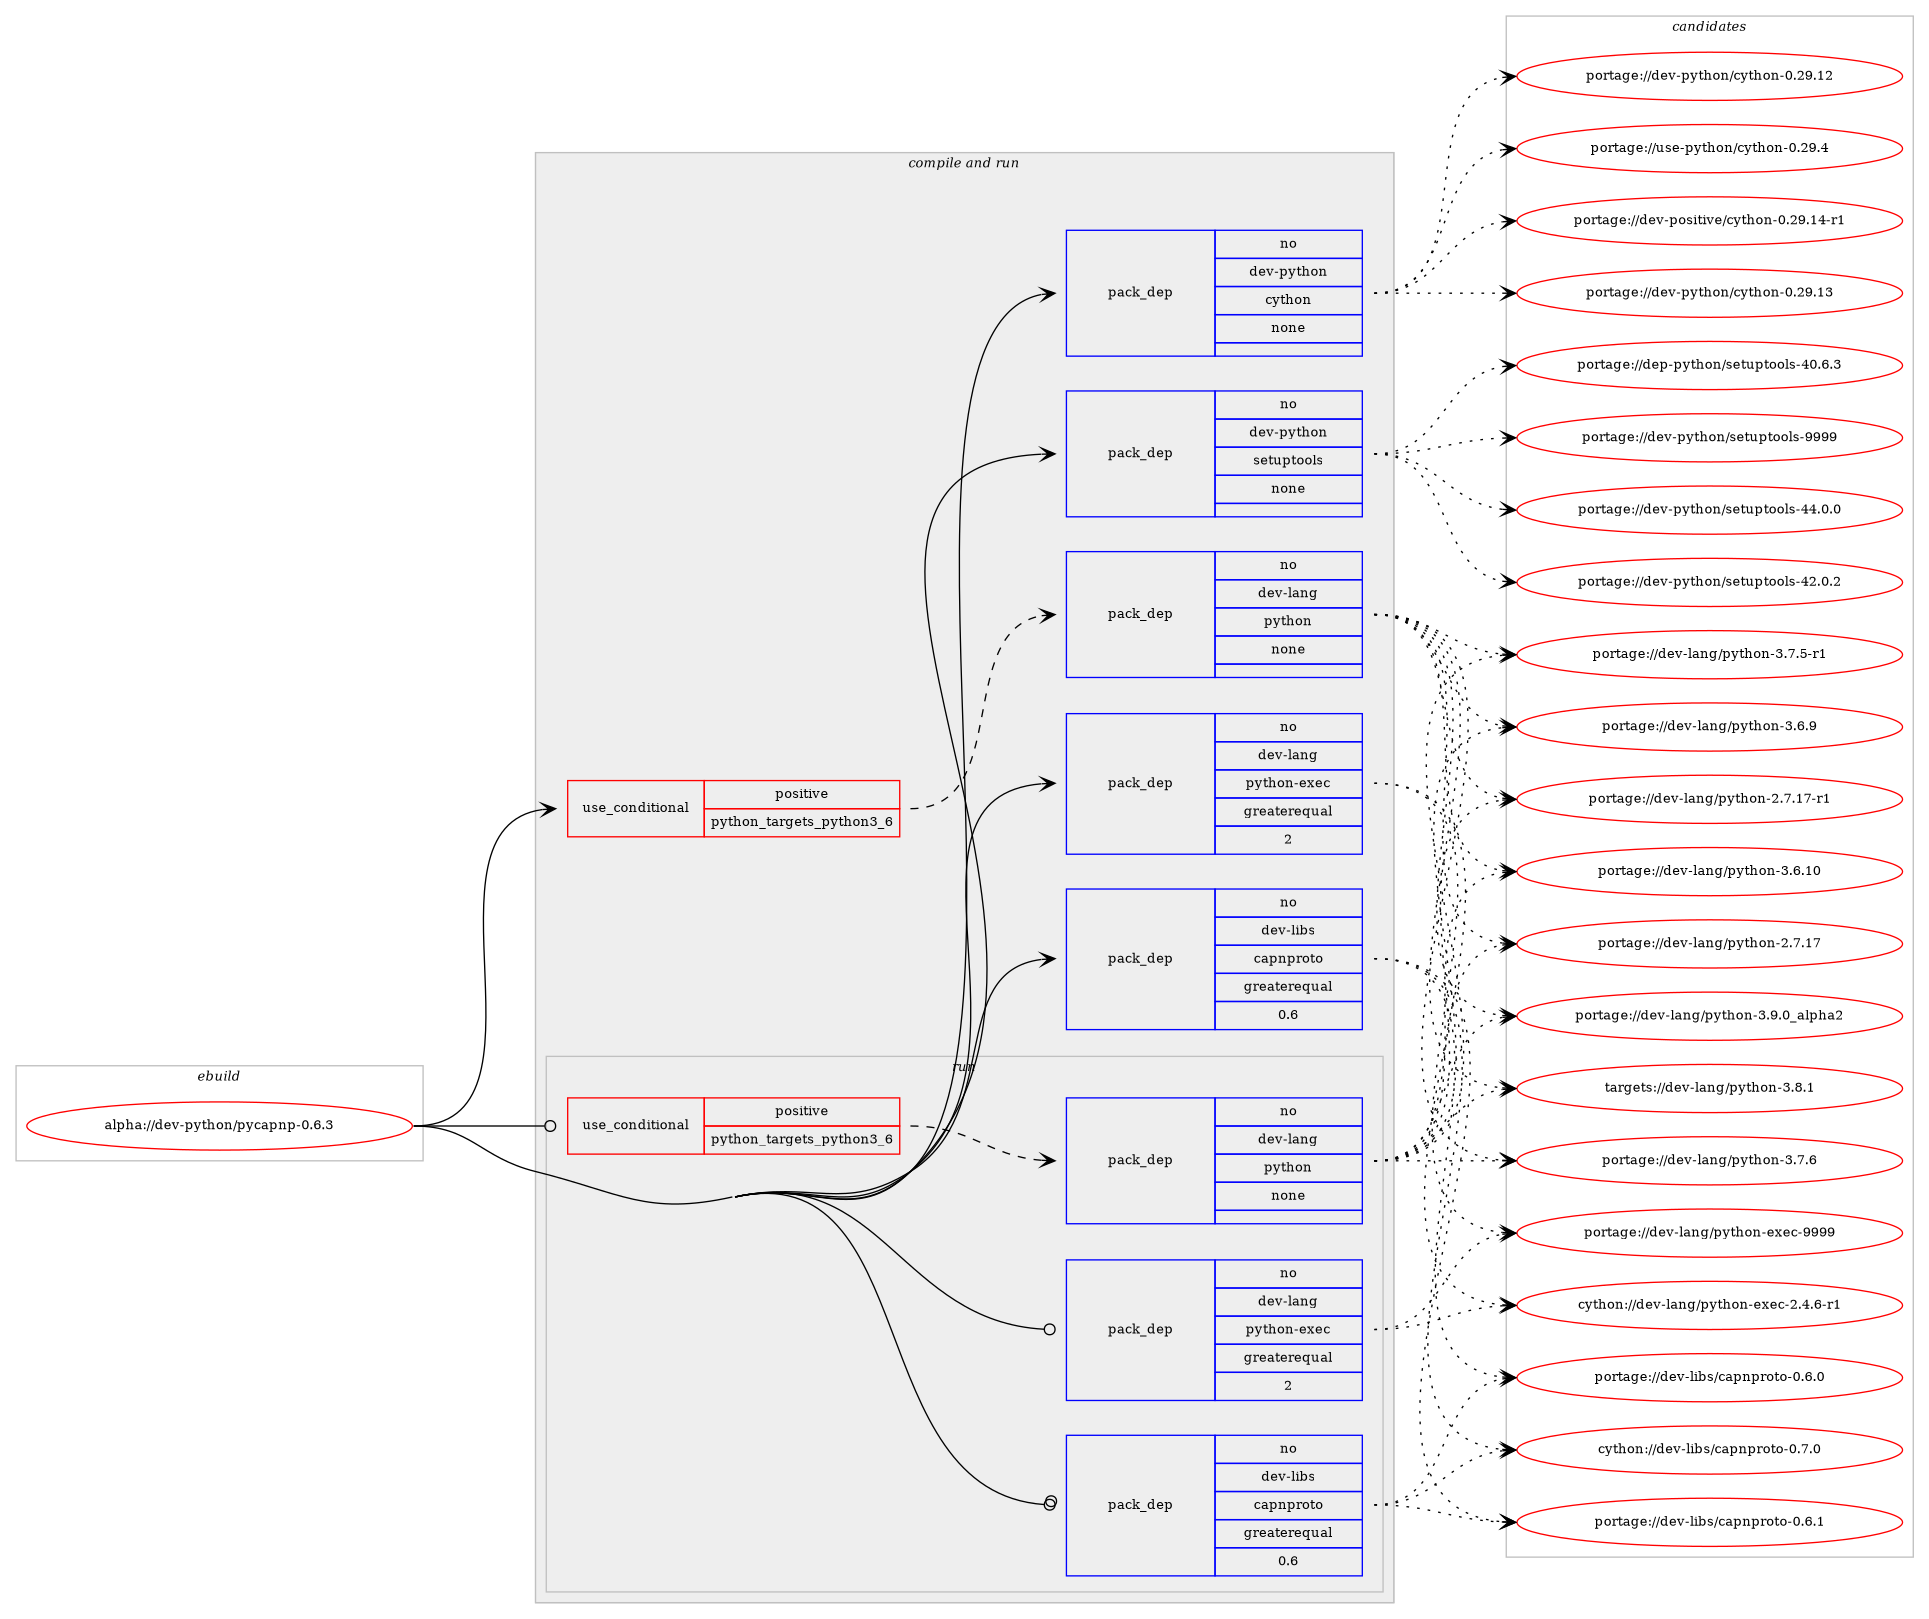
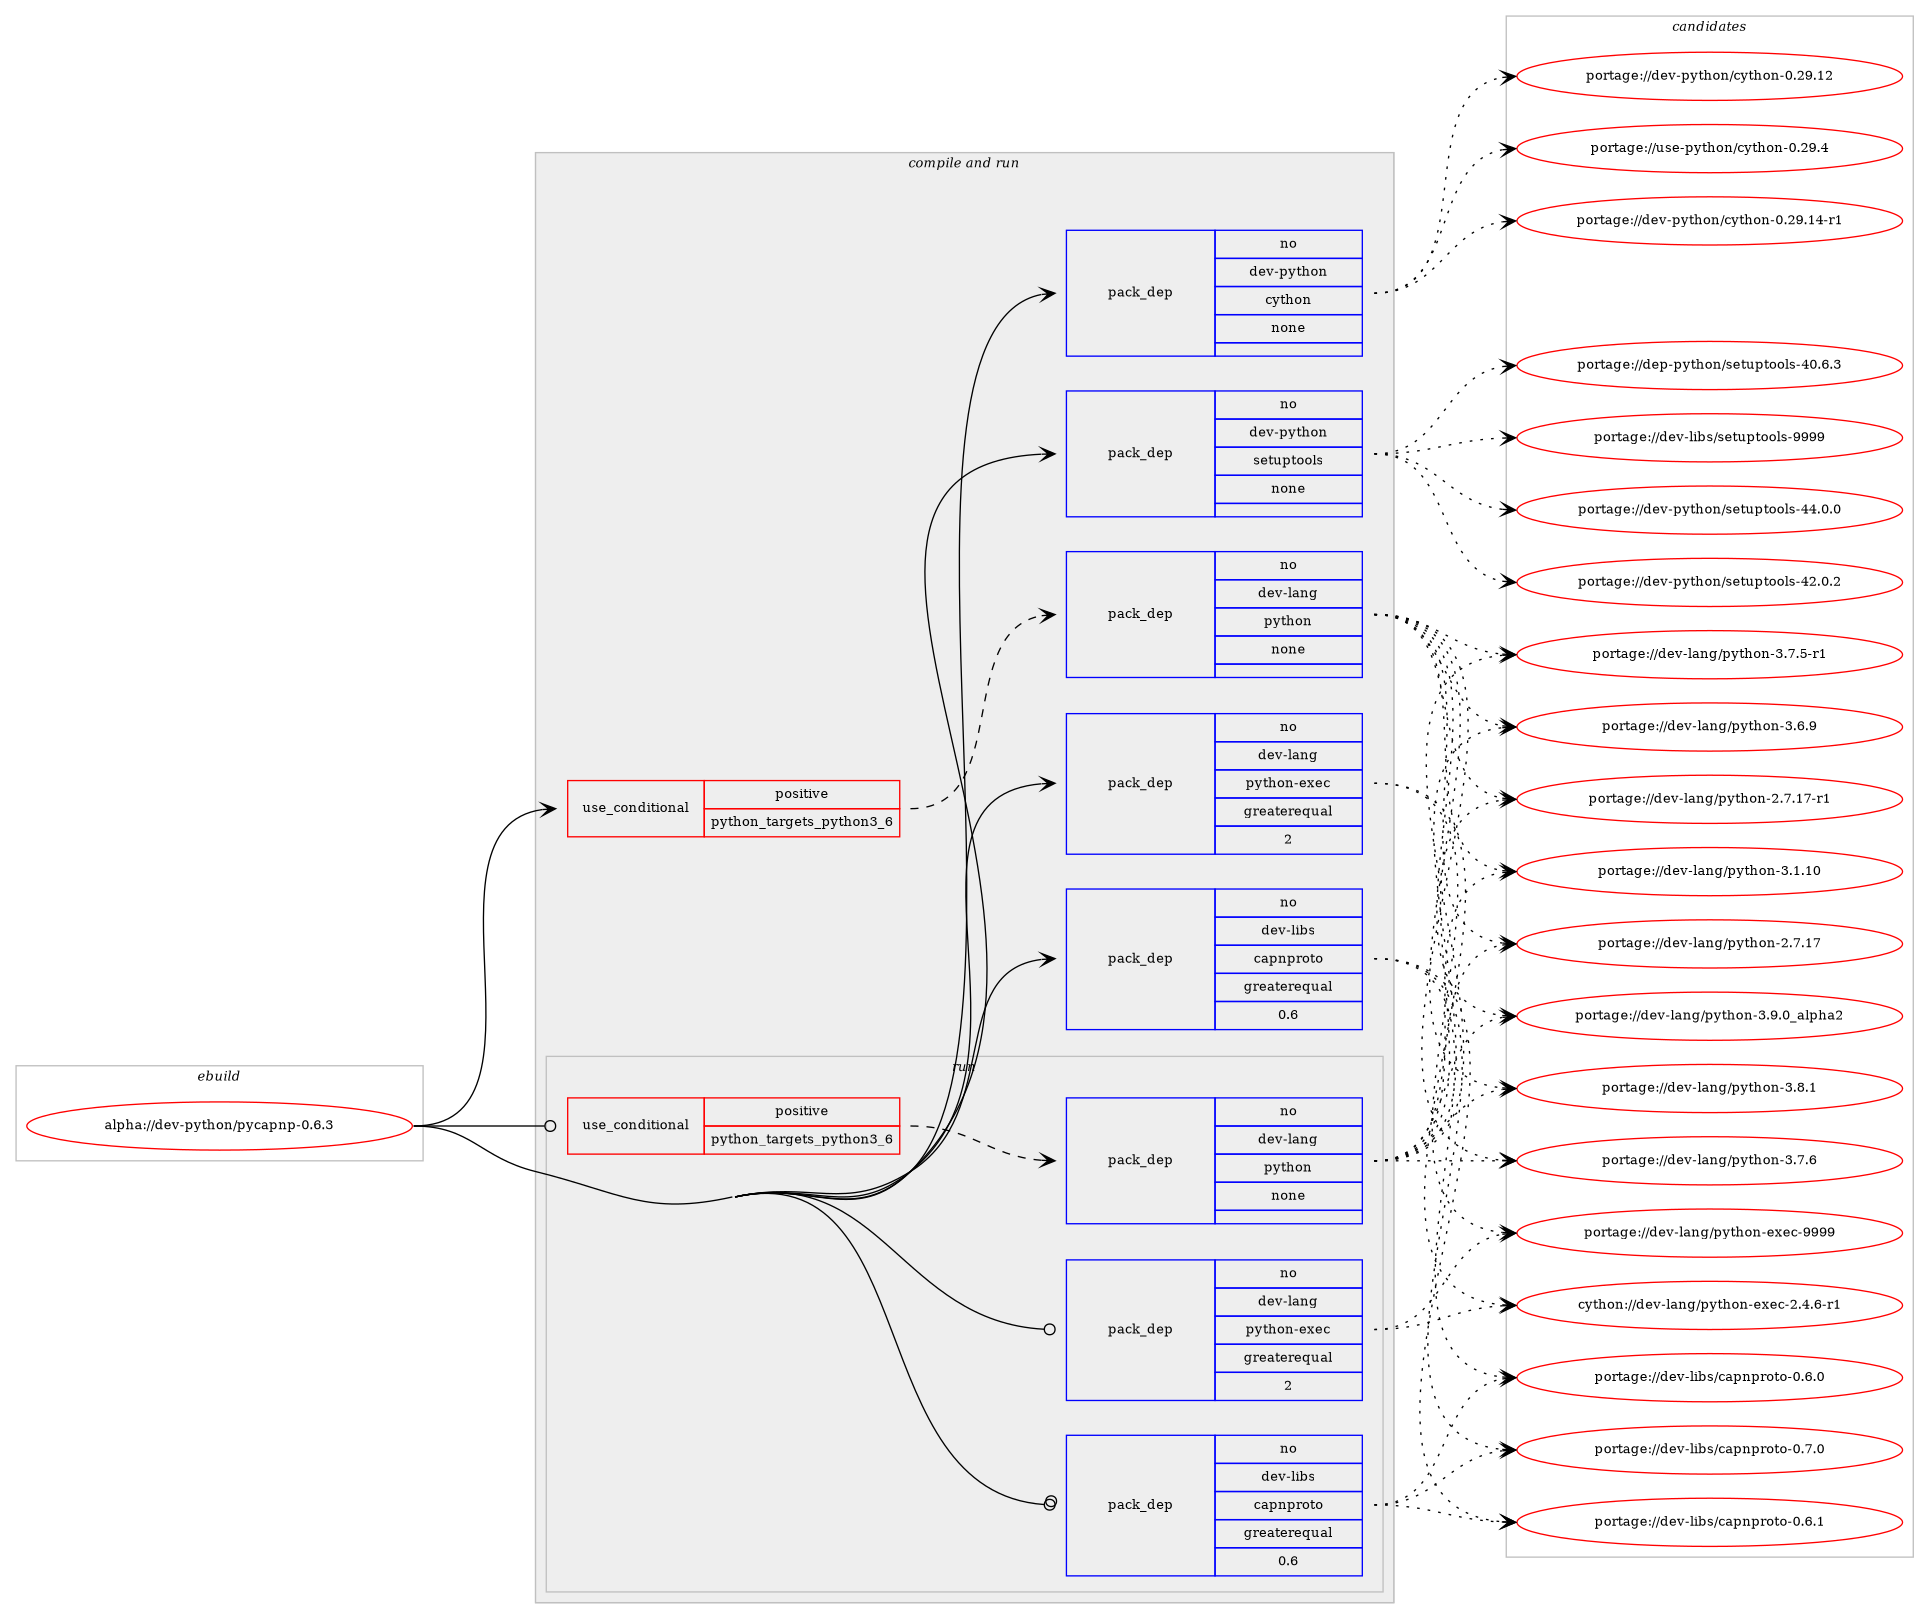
node "portage://dev-positive/cython-0.29.14-r1": label "portage://dev-positive/cython-0.29.14-r1" -> "portage://dev-python/cython-0.29.14-r1"
node "portage://dev-python/cython-0.29.13": removed
node "portage://dev-python/setuptools-9999": label "portage://dev-python/setuptools-9999" -> "portage://dev-libs/setuptools-9999"
node "portage://dev-lang/python-3.6.10": label "portage://dev-lang/python-3.6.10" -> "portage://dev-lang/python-3.1.10"
node "targets://dev-lang/python-3.8.1": label "targets://dev-lang/python-3.8.1" -> "portage://dev-lang/python-3.8.1"
node "cython://dev-libs/capnproto-0.7.0": label "cython://dev-libs/capnproto-0.7.0" -> "portage://dev-libs/capnproto-0.7.0"
